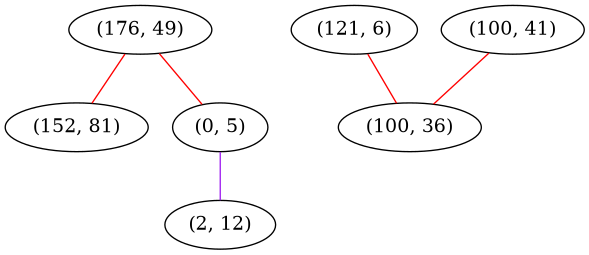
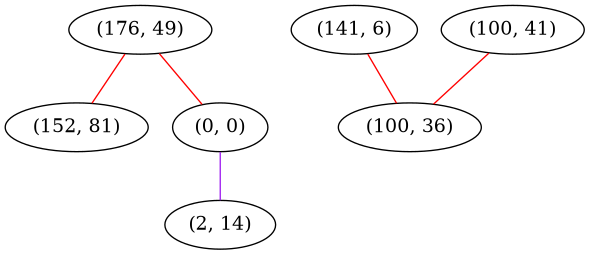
node "(121, 6)": label "(121, 6)" -> "(141, 6)"
node "(0, 5)": label "(0, 5)" -> "(0, 0)"
node "(2, 12)": label "(2, 12)" -> "(2, 14)"
